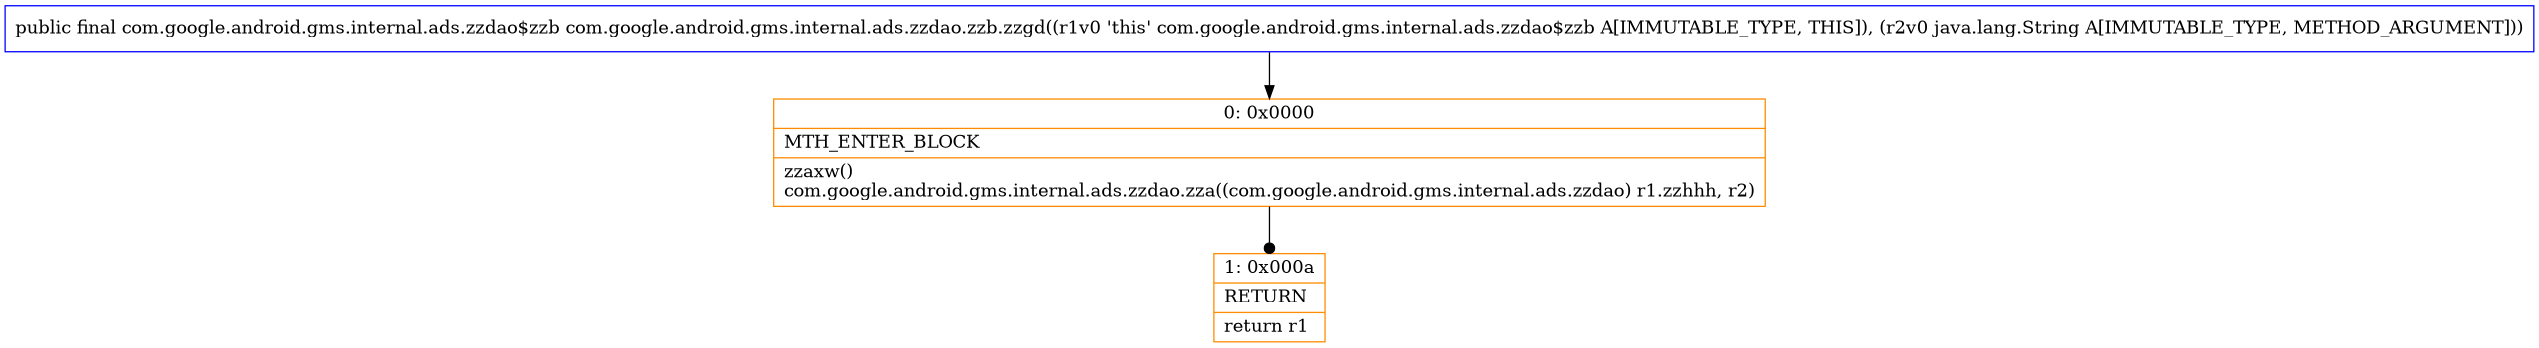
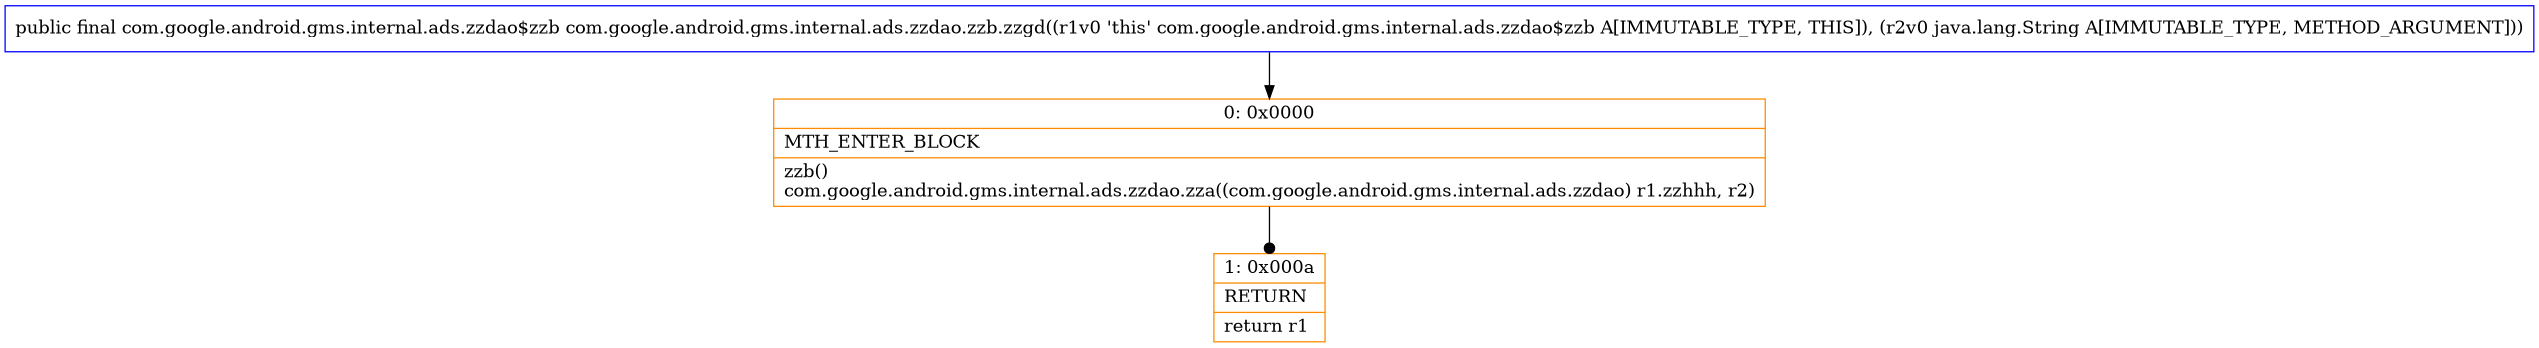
node "0: 0x0000": text "zzaxw()" -> "zzb()"
